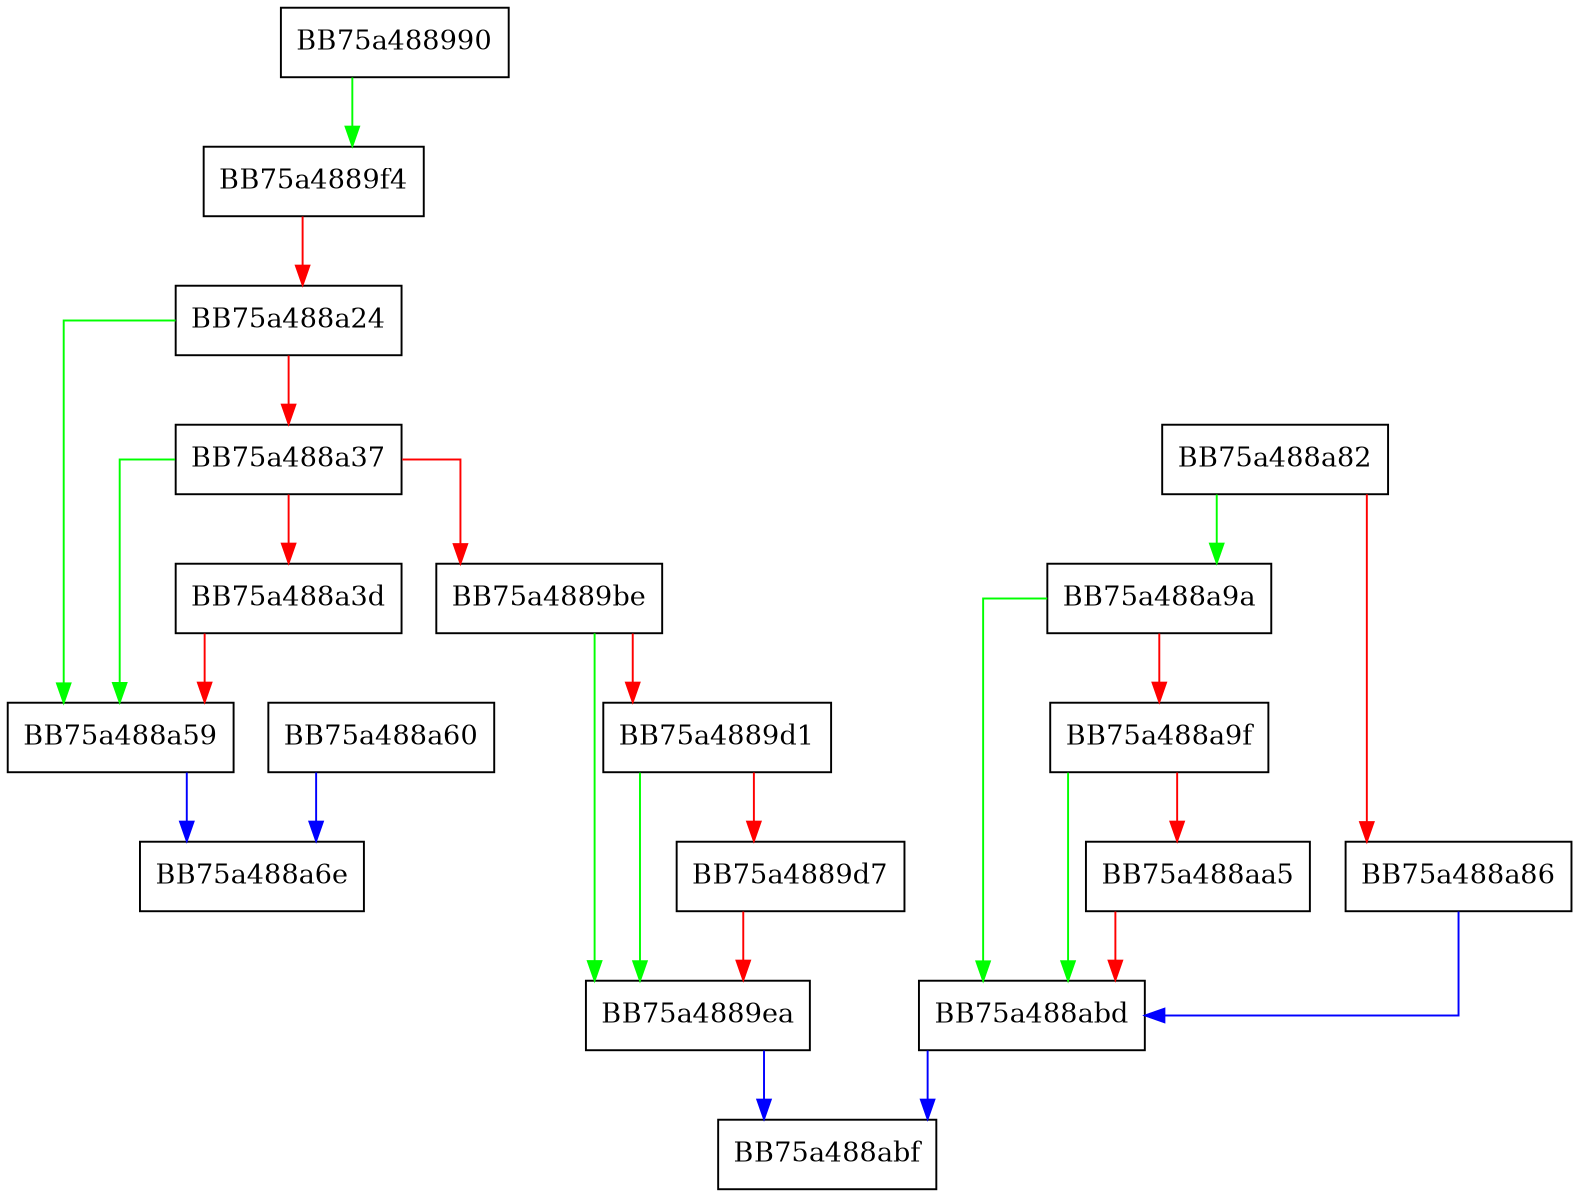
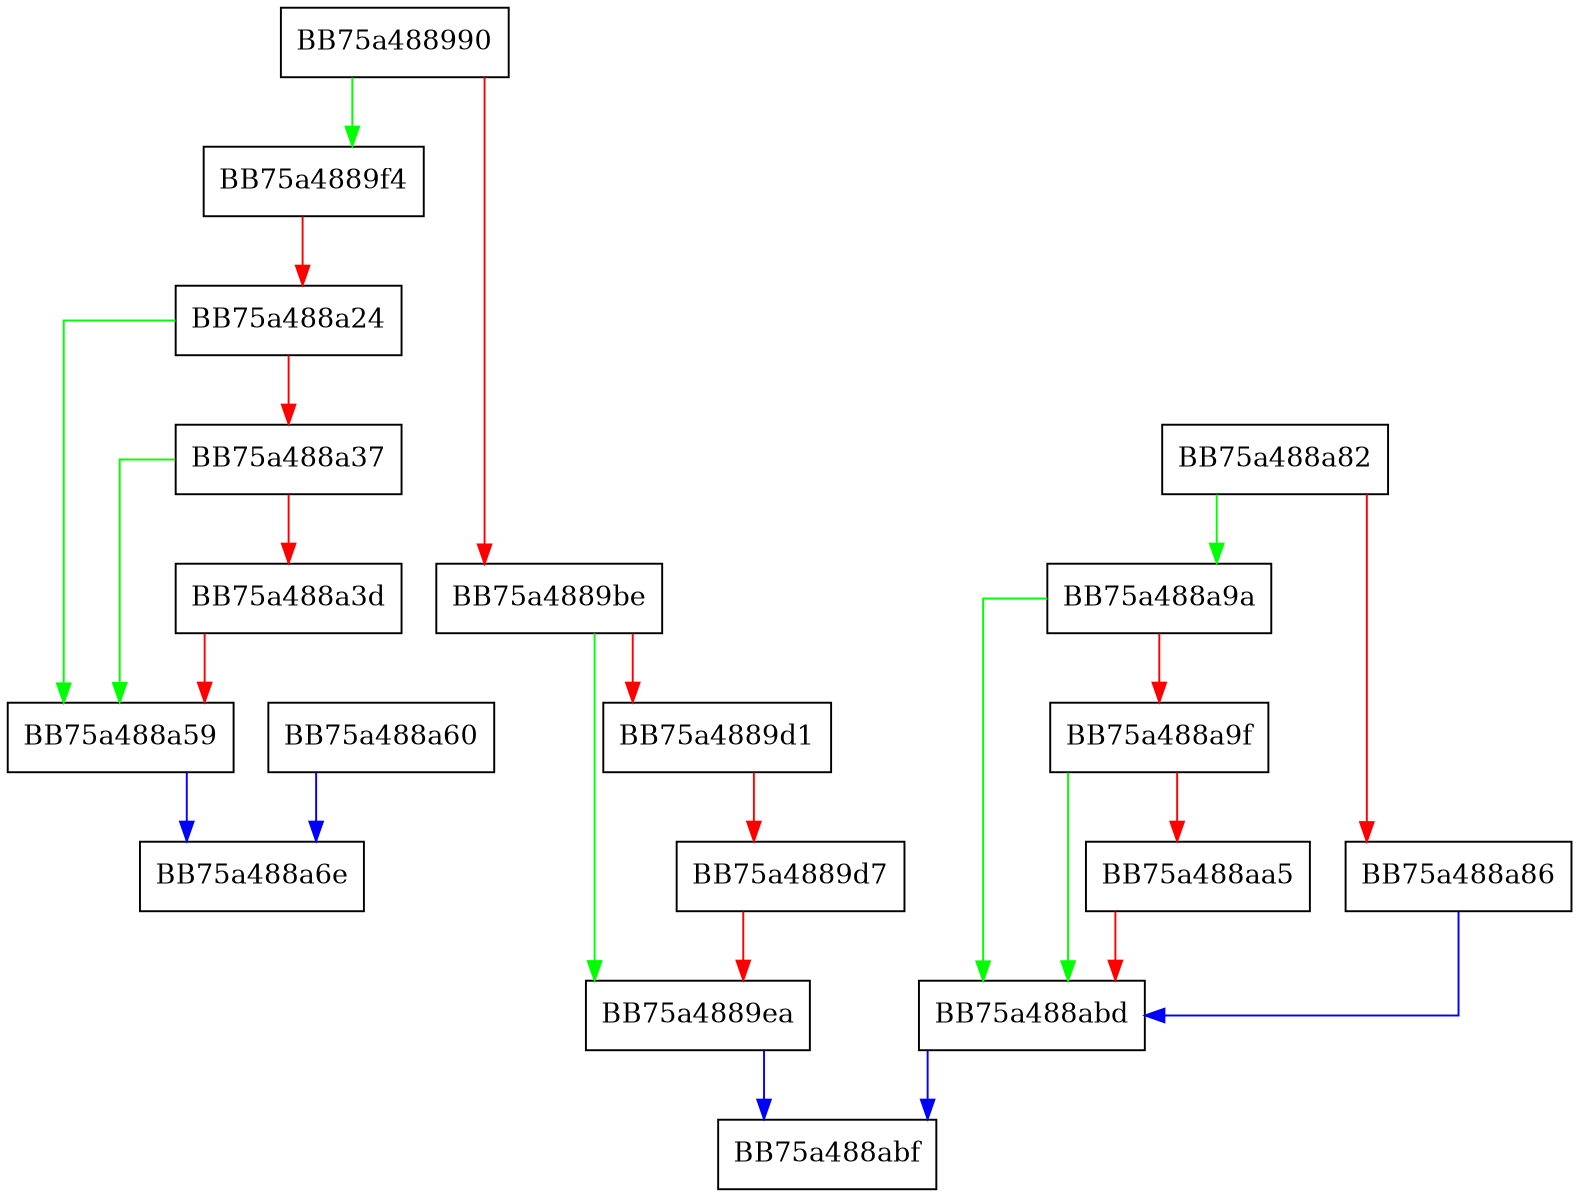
edge "BB75a488a37" -> "BB75a4889be": now "BB75a488990" -> "BB75a4889be"
edge "BB75a4889d1" -> "BB75a4889ea": removed
